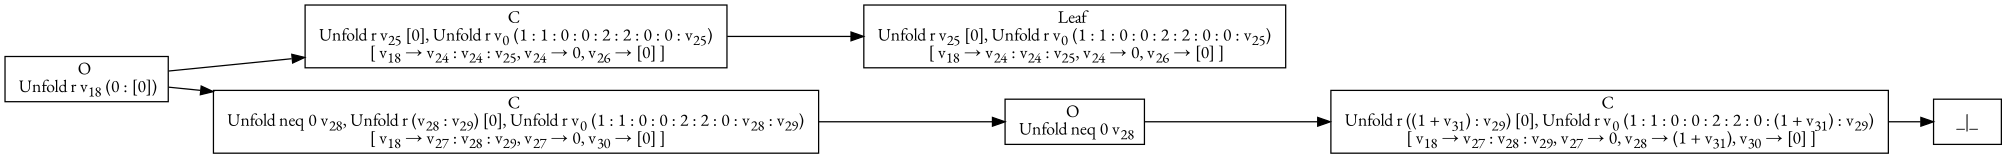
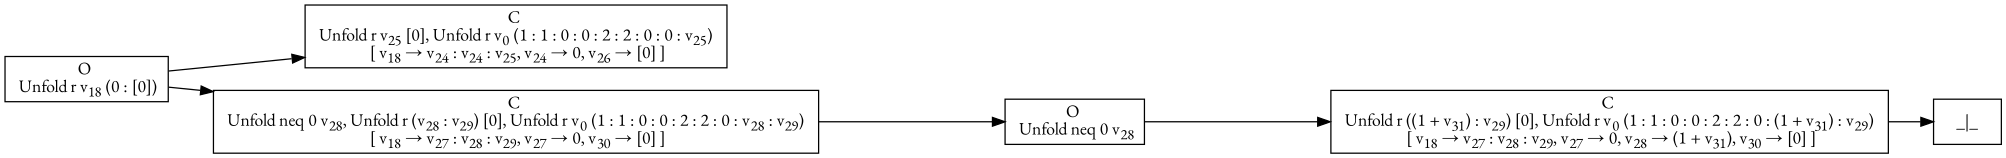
node "Leaf": removed
